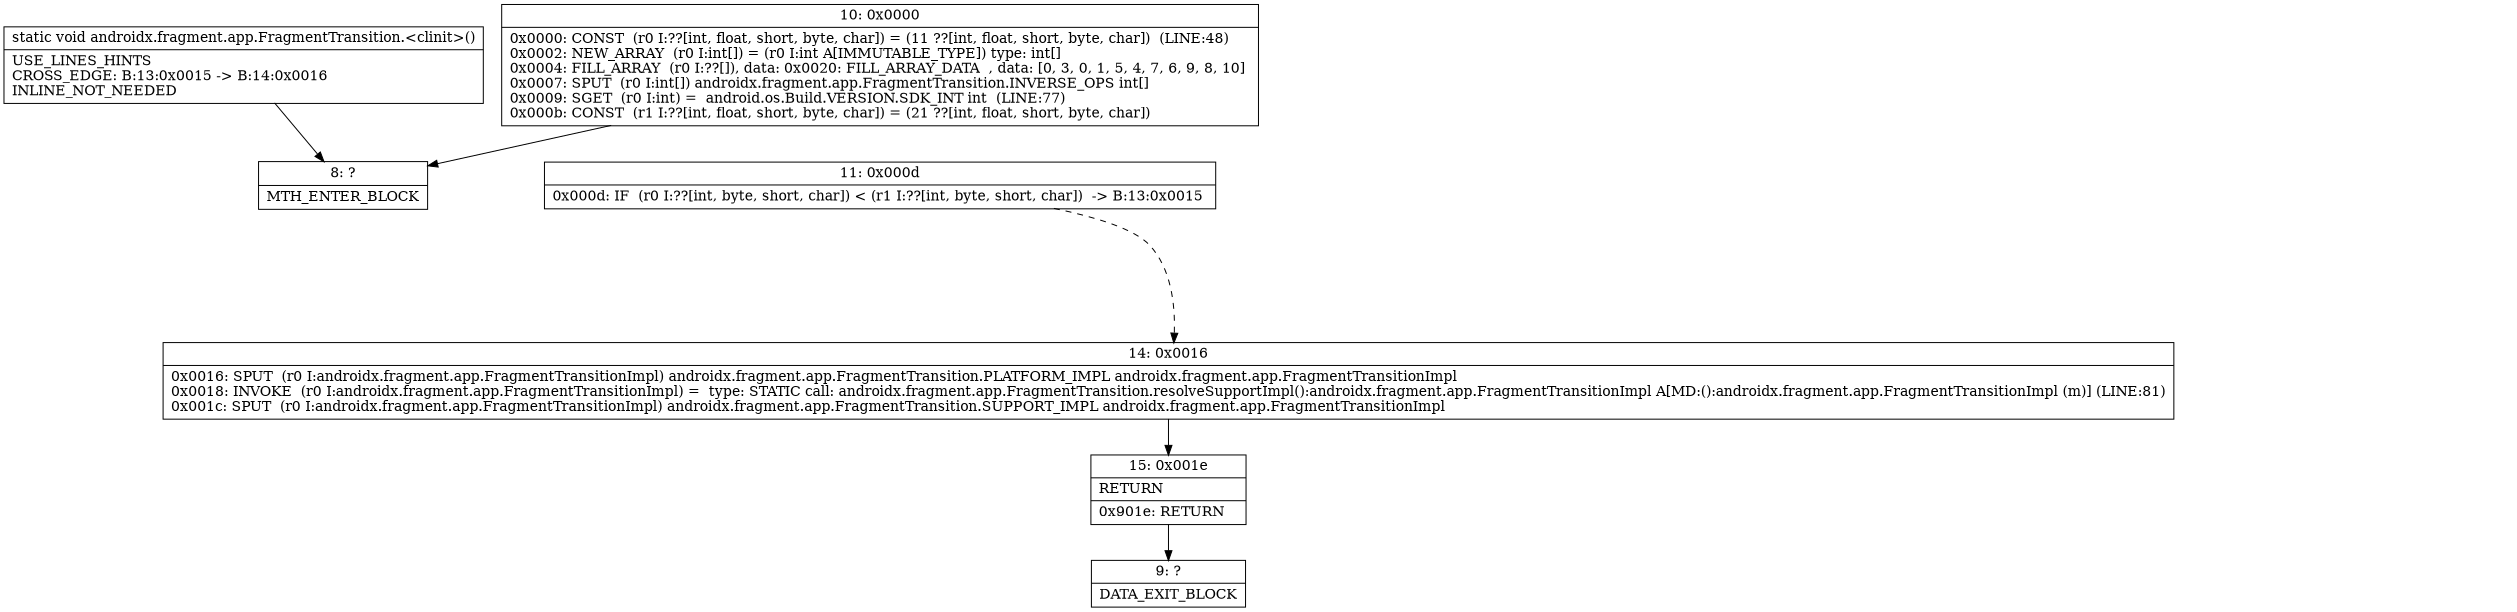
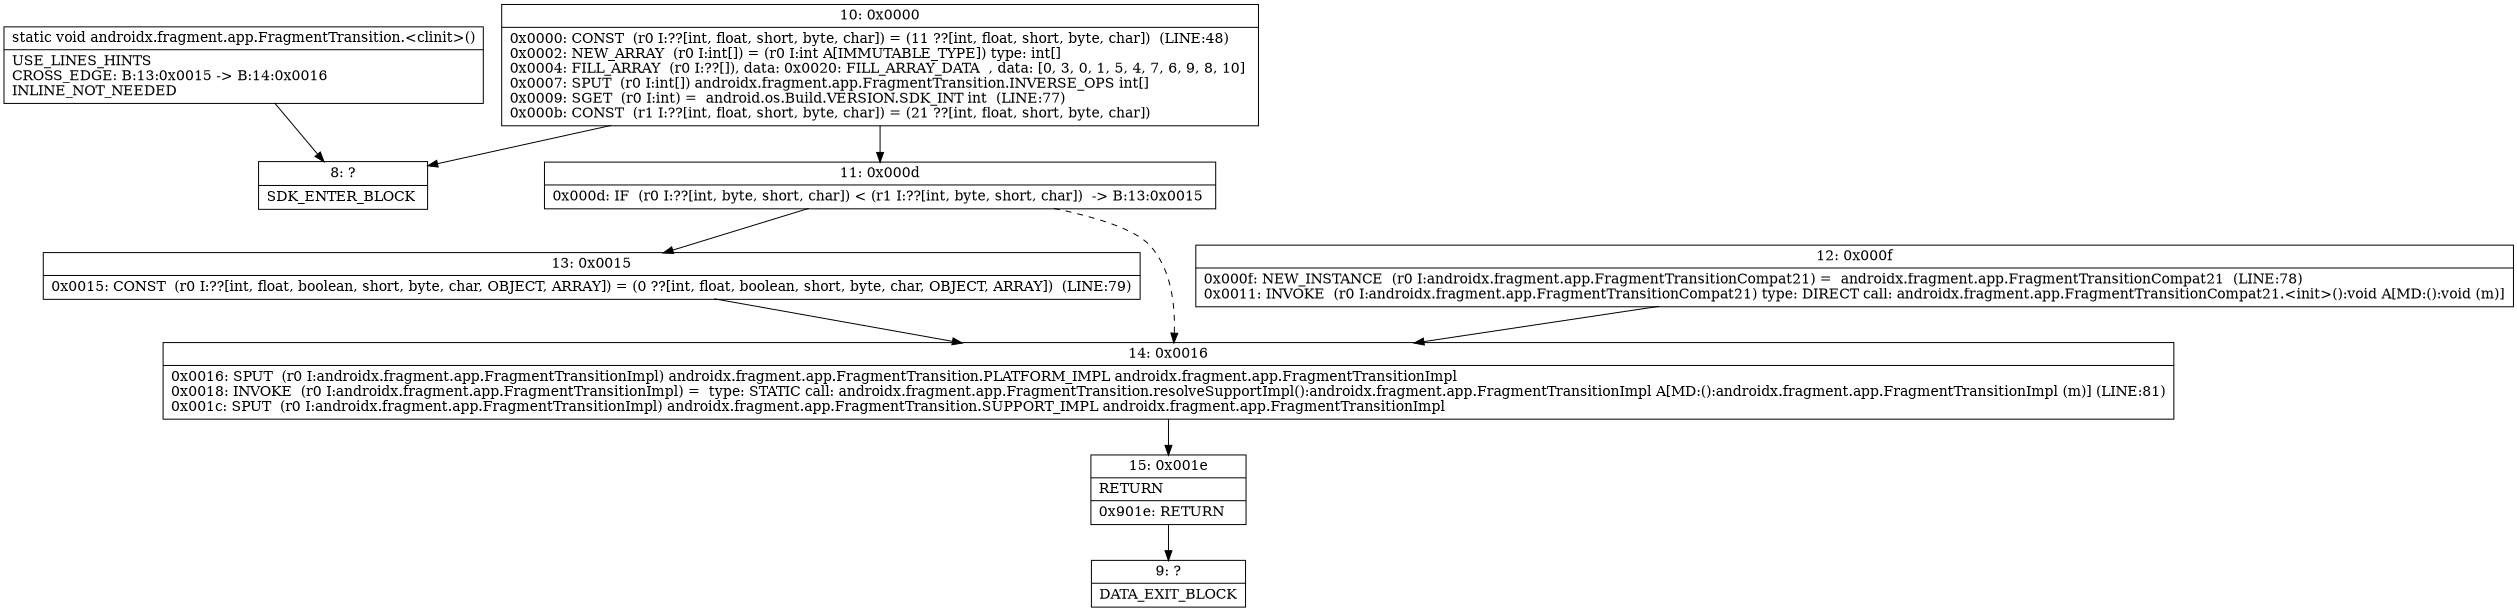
edge "10: 0x0000" -> "11: 0x000d": added
node "8: ?": text "MTH_ENTER_BLOCK" -> "SDK_ENTER_BLOCK"
node "13: 0x0015": added
node "12: 0x000f": added
